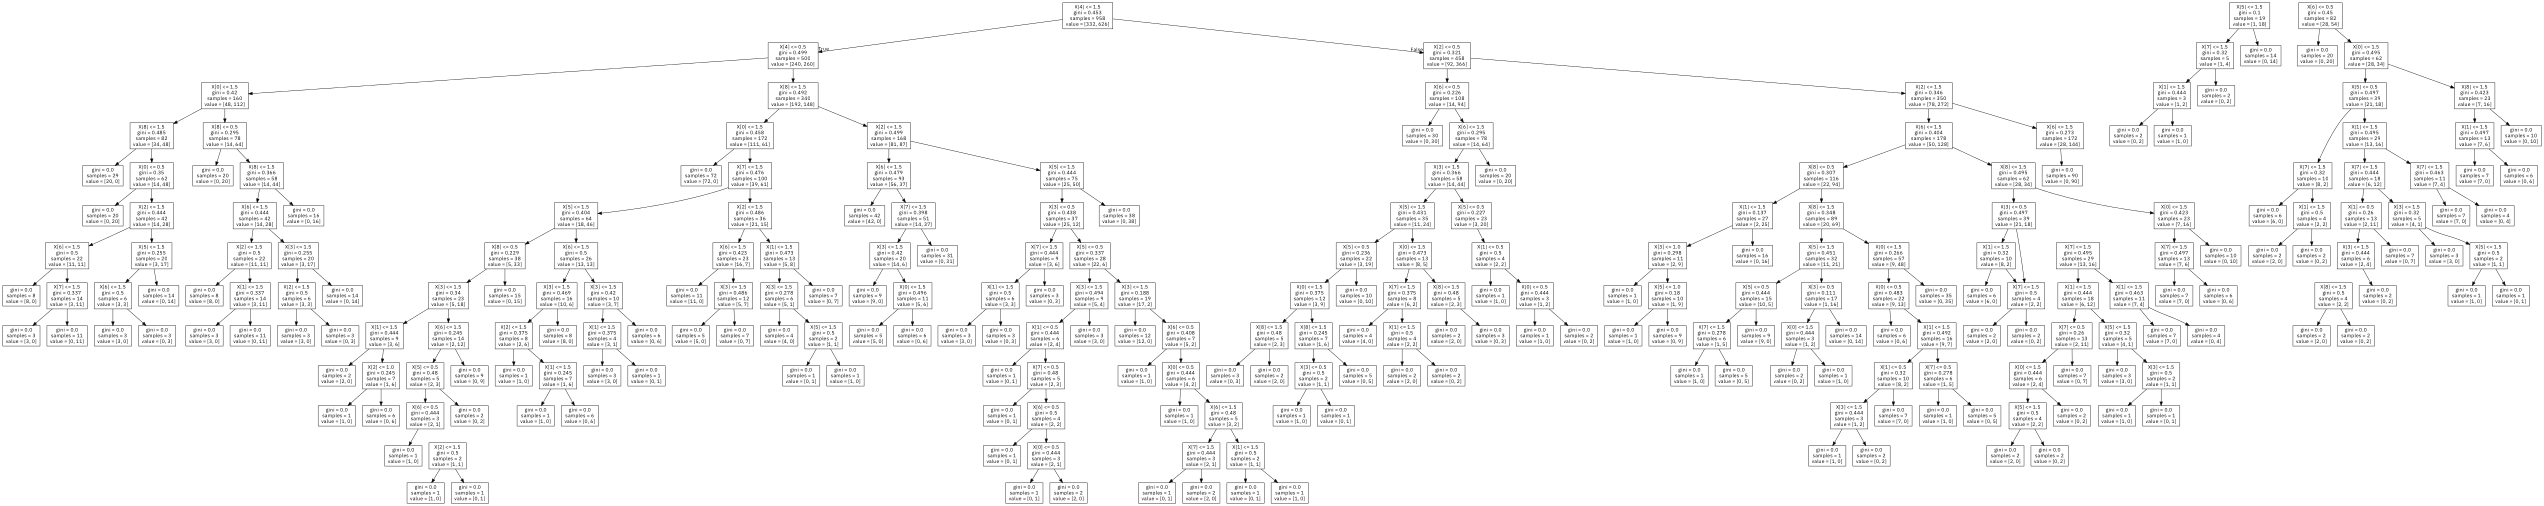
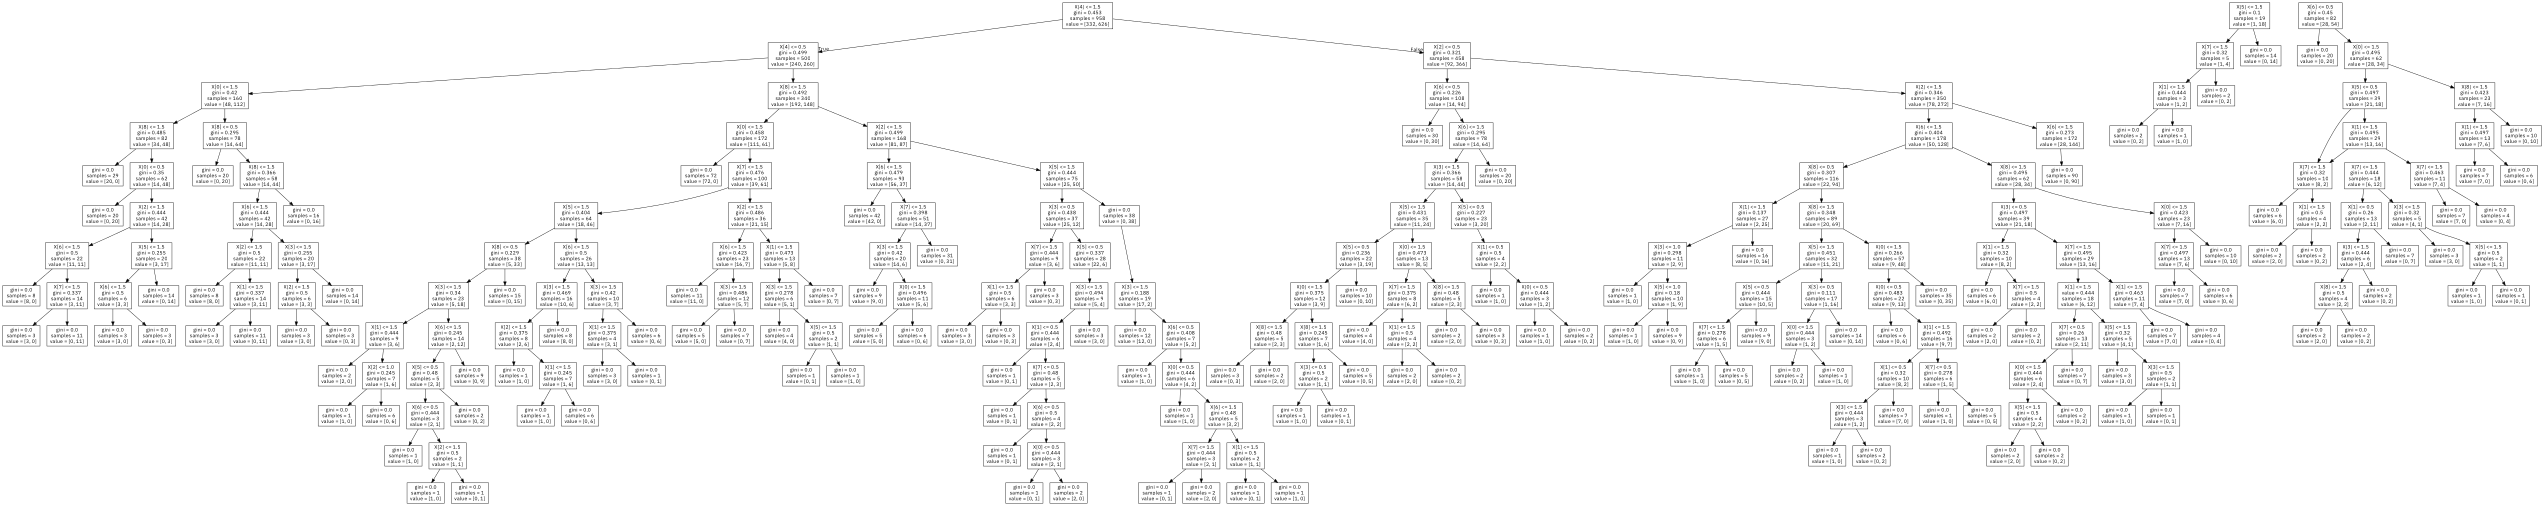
edge "X[1] <= 1.5 gini = 0.495 samples = 29 value = [13, 16]" -> "X[7] <= 1.5 gini = 0.444 samples = 18 value = [6, 12]": now "X[1] <= 1.5 gini = 0.495 samples = 29 value = [13, 16]" -> "X[7] <= 1.5 gini = 0.32 samples = 10 value = [8, 2]"
edge "X[3] <= 0.5 gini = 0.497 samples = 39 value = [21, 18]" -> "X[7] <= 1.5 gini = 0.5 samples = 4 value = [2, 2]": now "X[3] <= 0.5 gini = 0.497 samples = 39 value = [21, 18]" -> "X[7] <= 1.5 gini = 0.495 samples = 29 value = [13, 16]"
edge "X[3] <= 1.5 gini = 0.444 samples = 6 value = [2, 4]" -> "X[8] <= 1.5 gini = 0.5 samples = 4 value = [2, 2]": added
edge "X[5] <= 0.5 gini = 0.337 samples = 28 value = [22, 6]" -> "X[3] <= 1.5 gini = 0.188 samples = 19 value = [17, 2]": now "gini = 0.0 samples = 38 value = [0, 38]" -> "X[3] <= 1.5 gini = 0.188 samples = 19 value = [17, 2]"
node "X[1] <= 1.5 gini = 0.444 samples = 18 value = [6, 12]": label "X[1] <= 1.5 gini = 0.444 samples = 18 value = [6, 12]" -> "X[1] <= 1.5 value = 0.444 samples = 18 value = [6, 12]"
edge "X[6] <= 0.5 gini = 0.444 samples = 3 value = [2, 1]" -> "X[2] <= 1.5 gini = 0.5 samples = 2 value = [1, 1]": added
